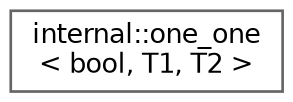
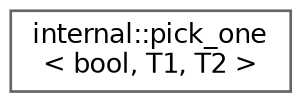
node "internal::one_one < bool, T1, T2 >": label "internal::one_one < bool, T1, T2 >" -> "internal::pick_one < bool, T1, T2 >"
